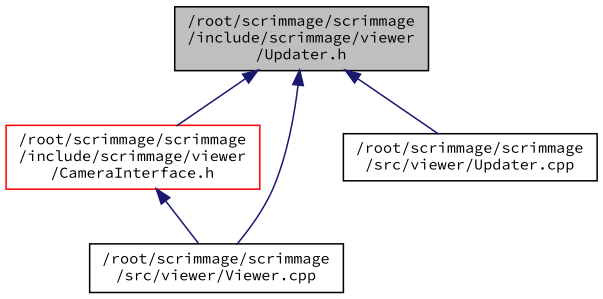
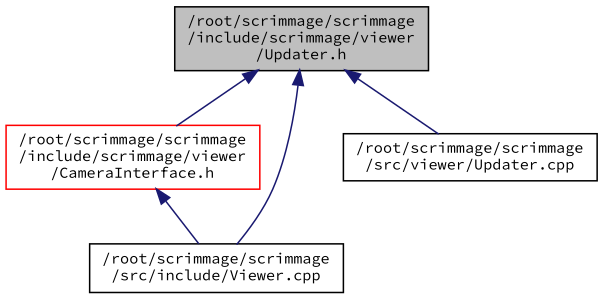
node "/root/scrimmage/scrimmage /src/viewer/Viewer.cpp": label "/root/scrimmage/scrimmage /src/viewer/Viewer.cpp" -> "/root/scrimmage/scrimmage /src/include/Viewer.cpp"
